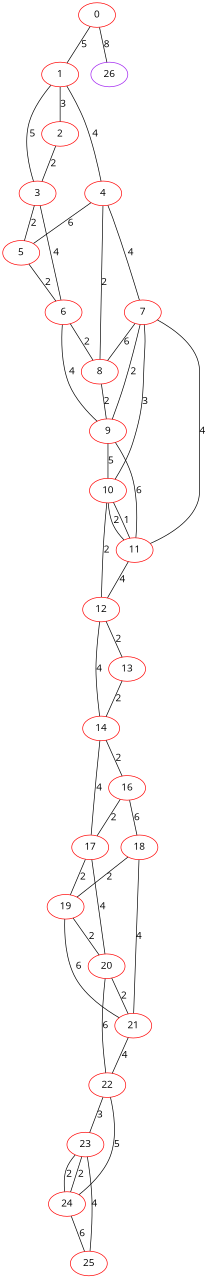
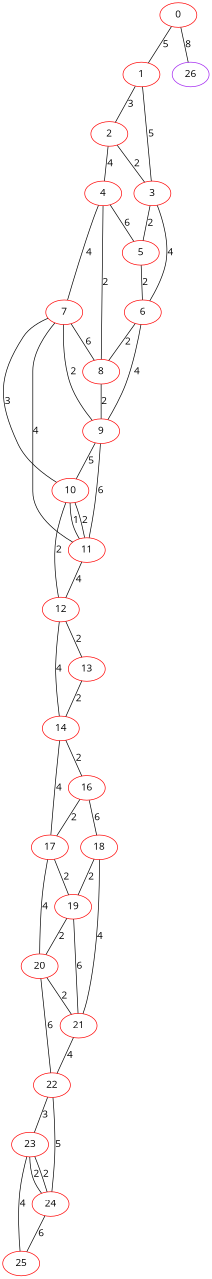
edge "1" -- "4": now "2" -- "4"
